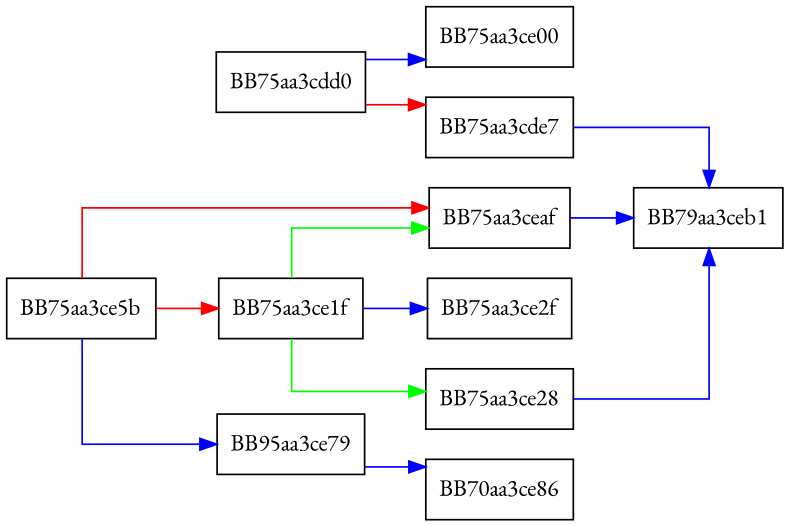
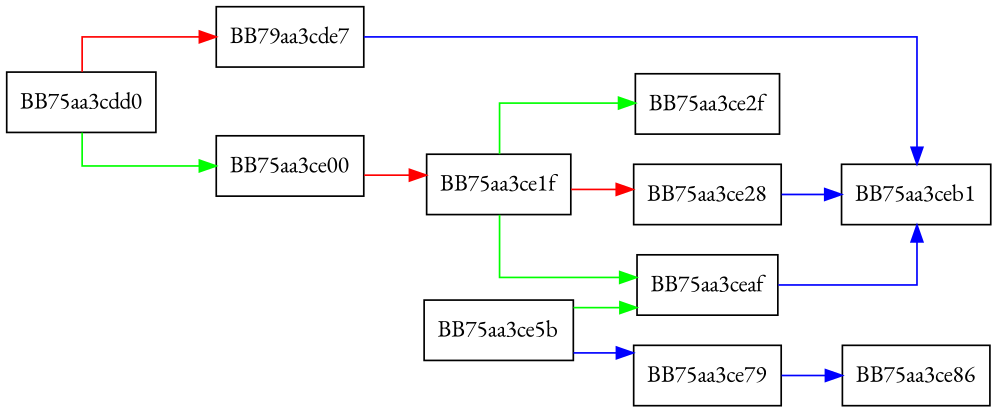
edge "BB75aa3cdd0" -> "BB75aa3ce00": color blue -> green
node "BB75aa3cde7": label "BB75aa3cde7" -> "BB79aa3cde7"
edge "BB75aa3ce5b" -> "BB75aa3ceaf": color red -> green
node "BB79aa3ceb1": label "BB79aa3ceb1" -> "BB75aa3ceb1"
edge "BB75aa3ce5b" -> "BB75aa3ce1f": now "BB75aa3ce00" -> "BB75aa3ce1f"
edge "BB75aa3ce1f" -> "BB75aa3ce2f": color blue -> green
edge "BB75aa3ce1f" -> "BB75aa3ce28": color green -> red
node "BB95aa3ce79": label "BB95aa3ce79" -> "BB75aa3ce79"
node "BB70aa3ce86": label "BB70aa3ce86" -> "BB75aa3ce86"
